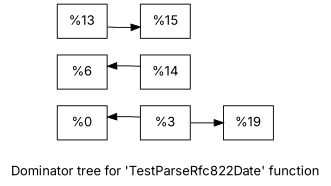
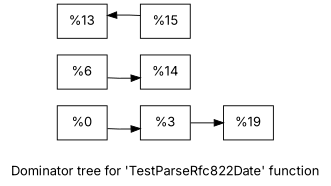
edge "%13" -> "%15": reversed
edge "%14" -> "%6": reversed
edge "%3" -> "%0": reversed
